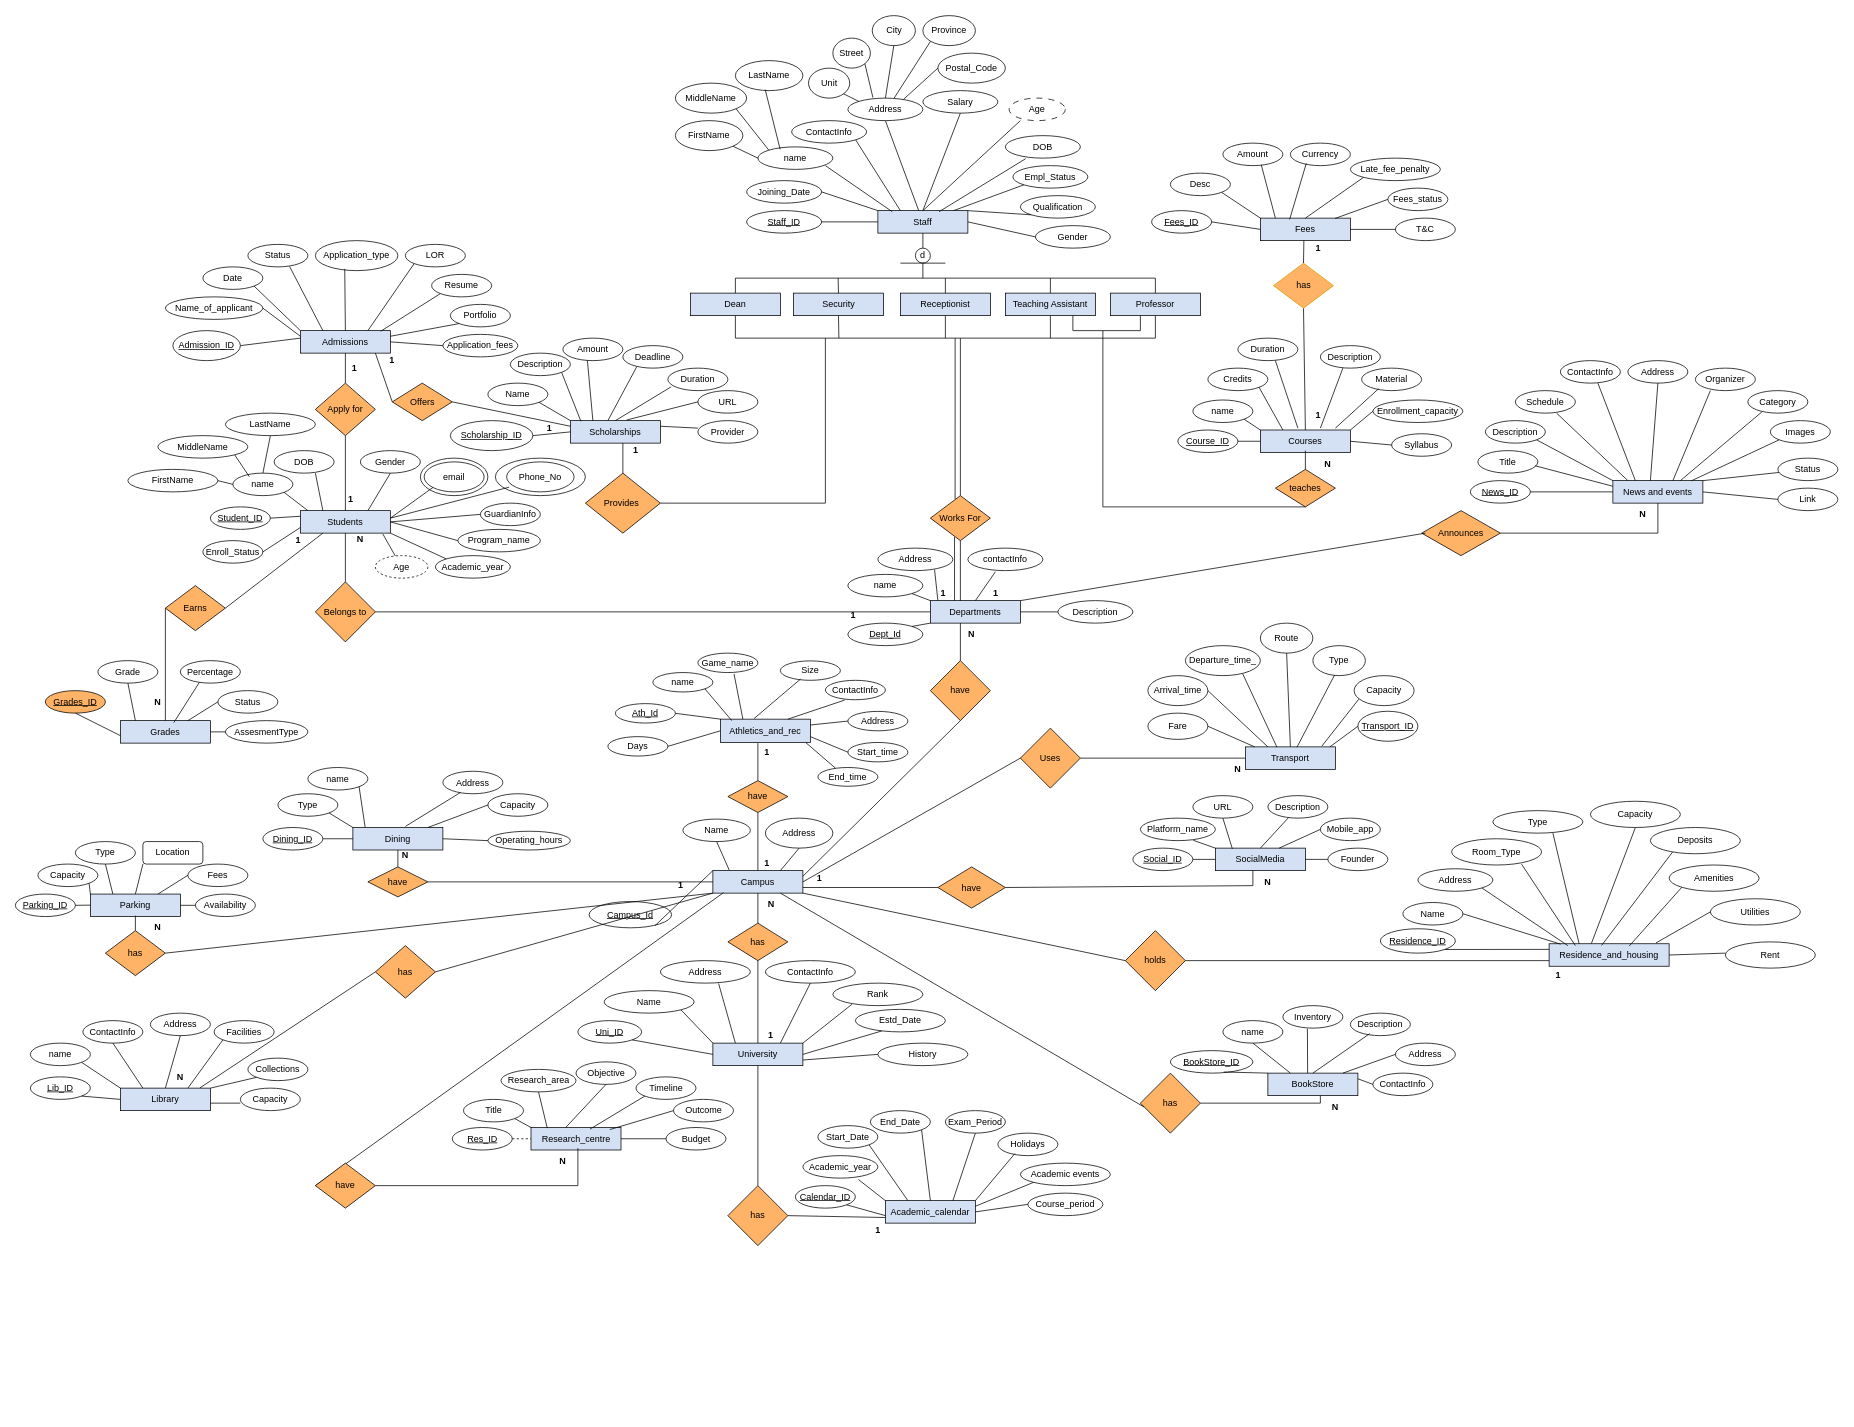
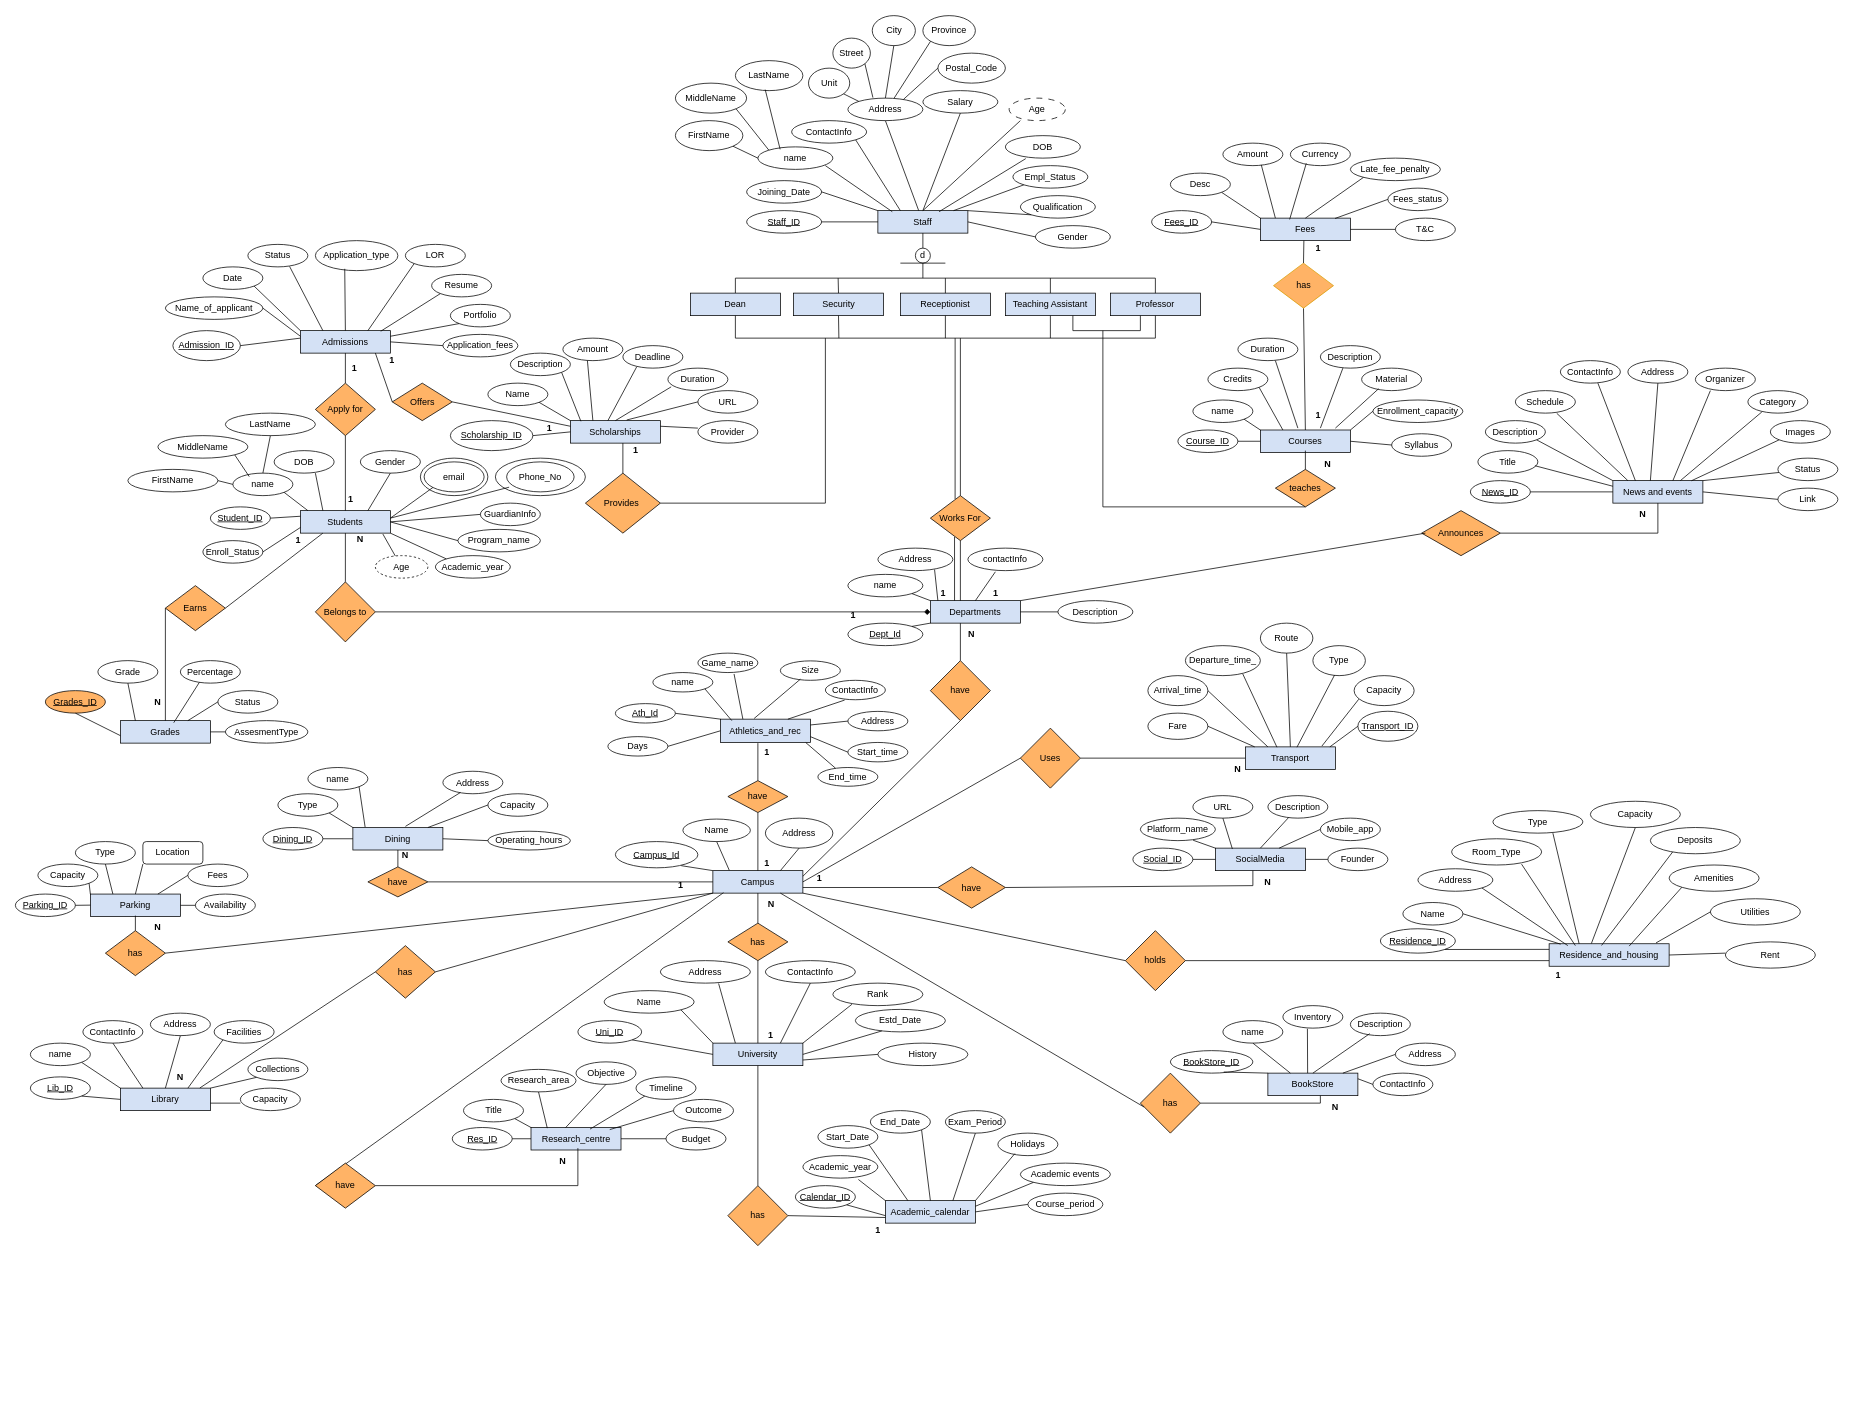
edge "Belongs to" -- "Departments": arrowhead none -> diamond
node "Campus_Id": moved (630, 914) -> (657, 854)
edge "Res_ID" -- "Research_centre": style dashed -> solid
